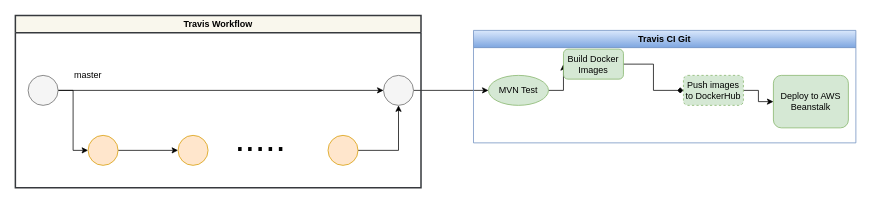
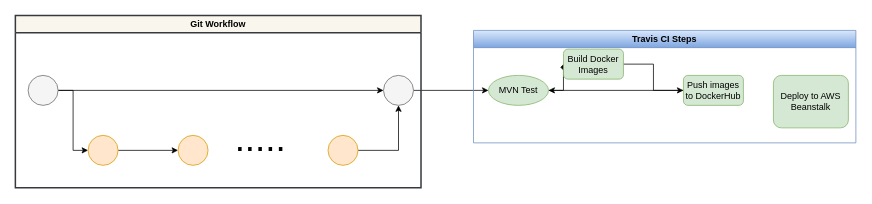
node "Travis Workflow": label "Travis Workflow" -> "Git Workflow"
node "Travis CI Git": label "Travis CI Git" -> "Travis CI Steps"
node "master": removed
edge "MVN Test" -> "Build Docker Images": arrowhead classic -> diamond
edge "Build Docker Images" -> "Push images to DockerHub": arrowhead diamond -> classic
node "Push images to DockerHub": style dashed -> solid
edge "Push images to DockerHub" -> "Deploy to AWS Beanstalk": now "Push images to DockerHub" -> "MVN Test"
